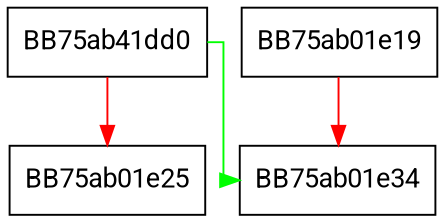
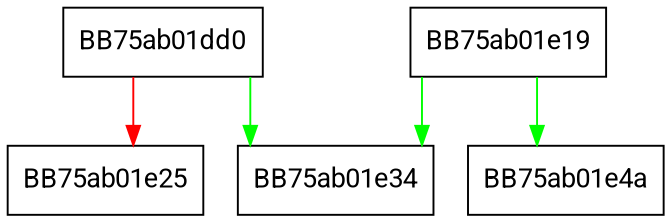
node "BB75ab41dd0": label "BB75ab41dd0" -> "BB75ab01dd0"
edge "BB75ab01e19" -> "BB75ab01e34": color red -> green
node "BB75ab01e4a": added
